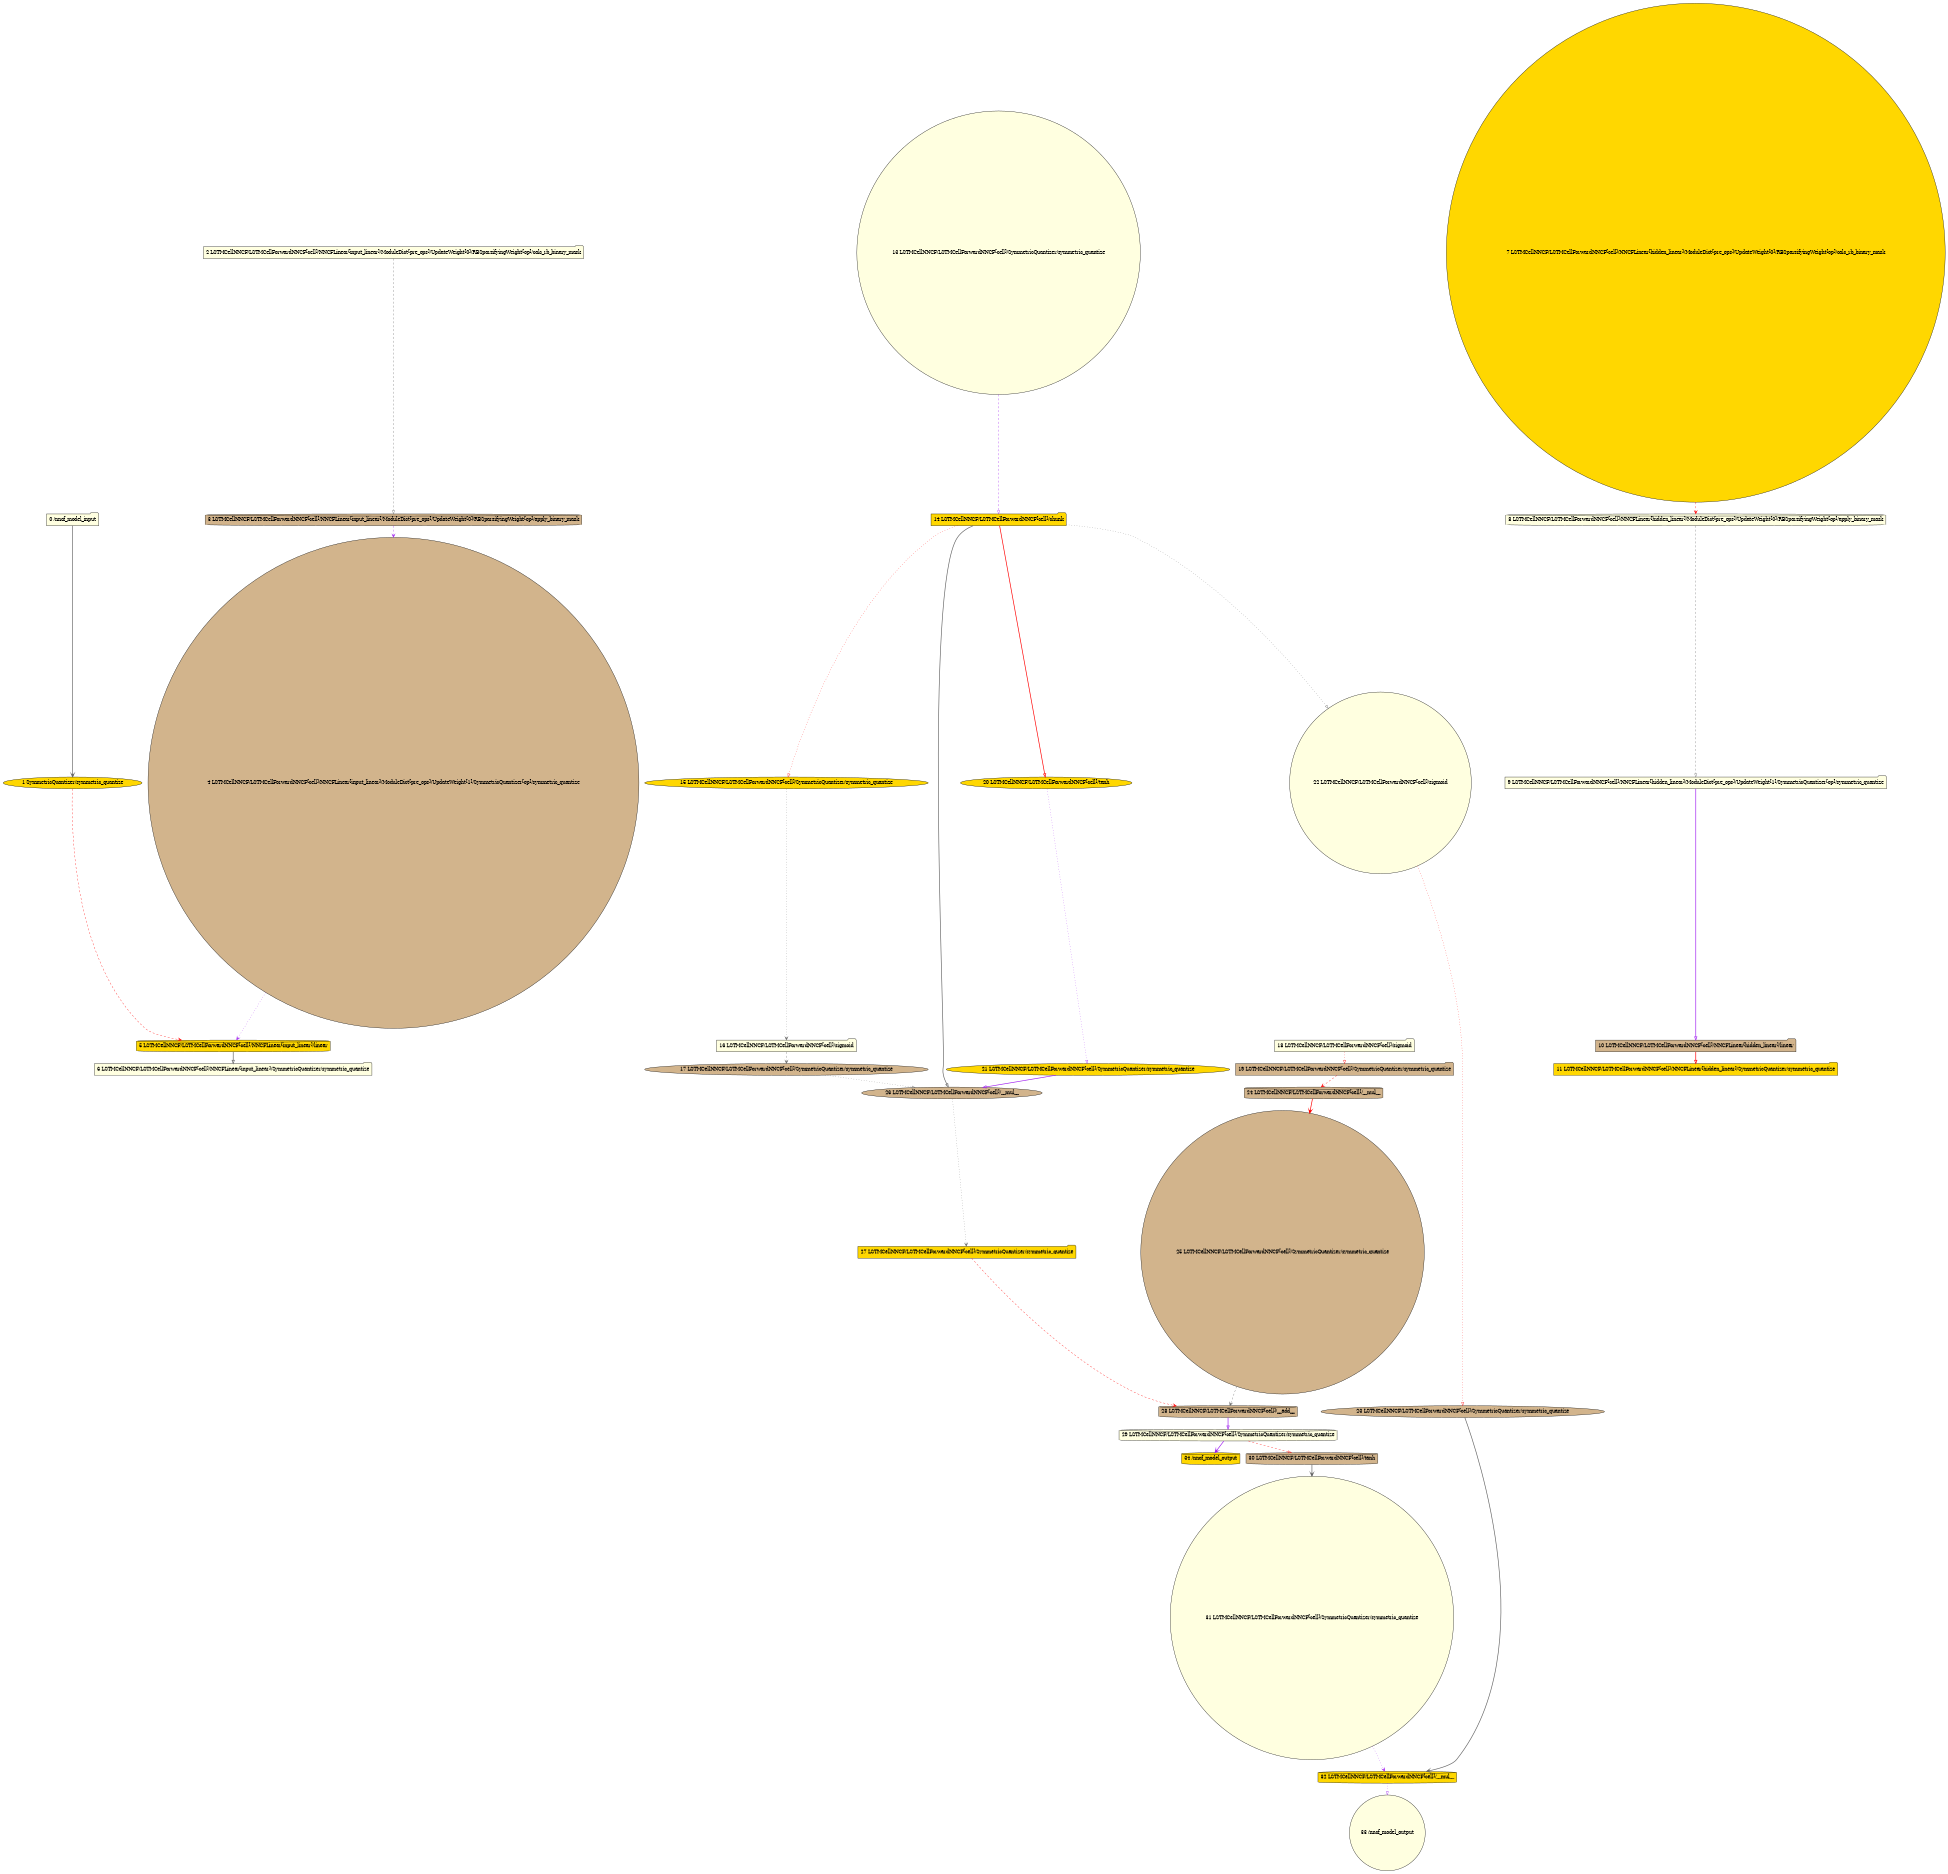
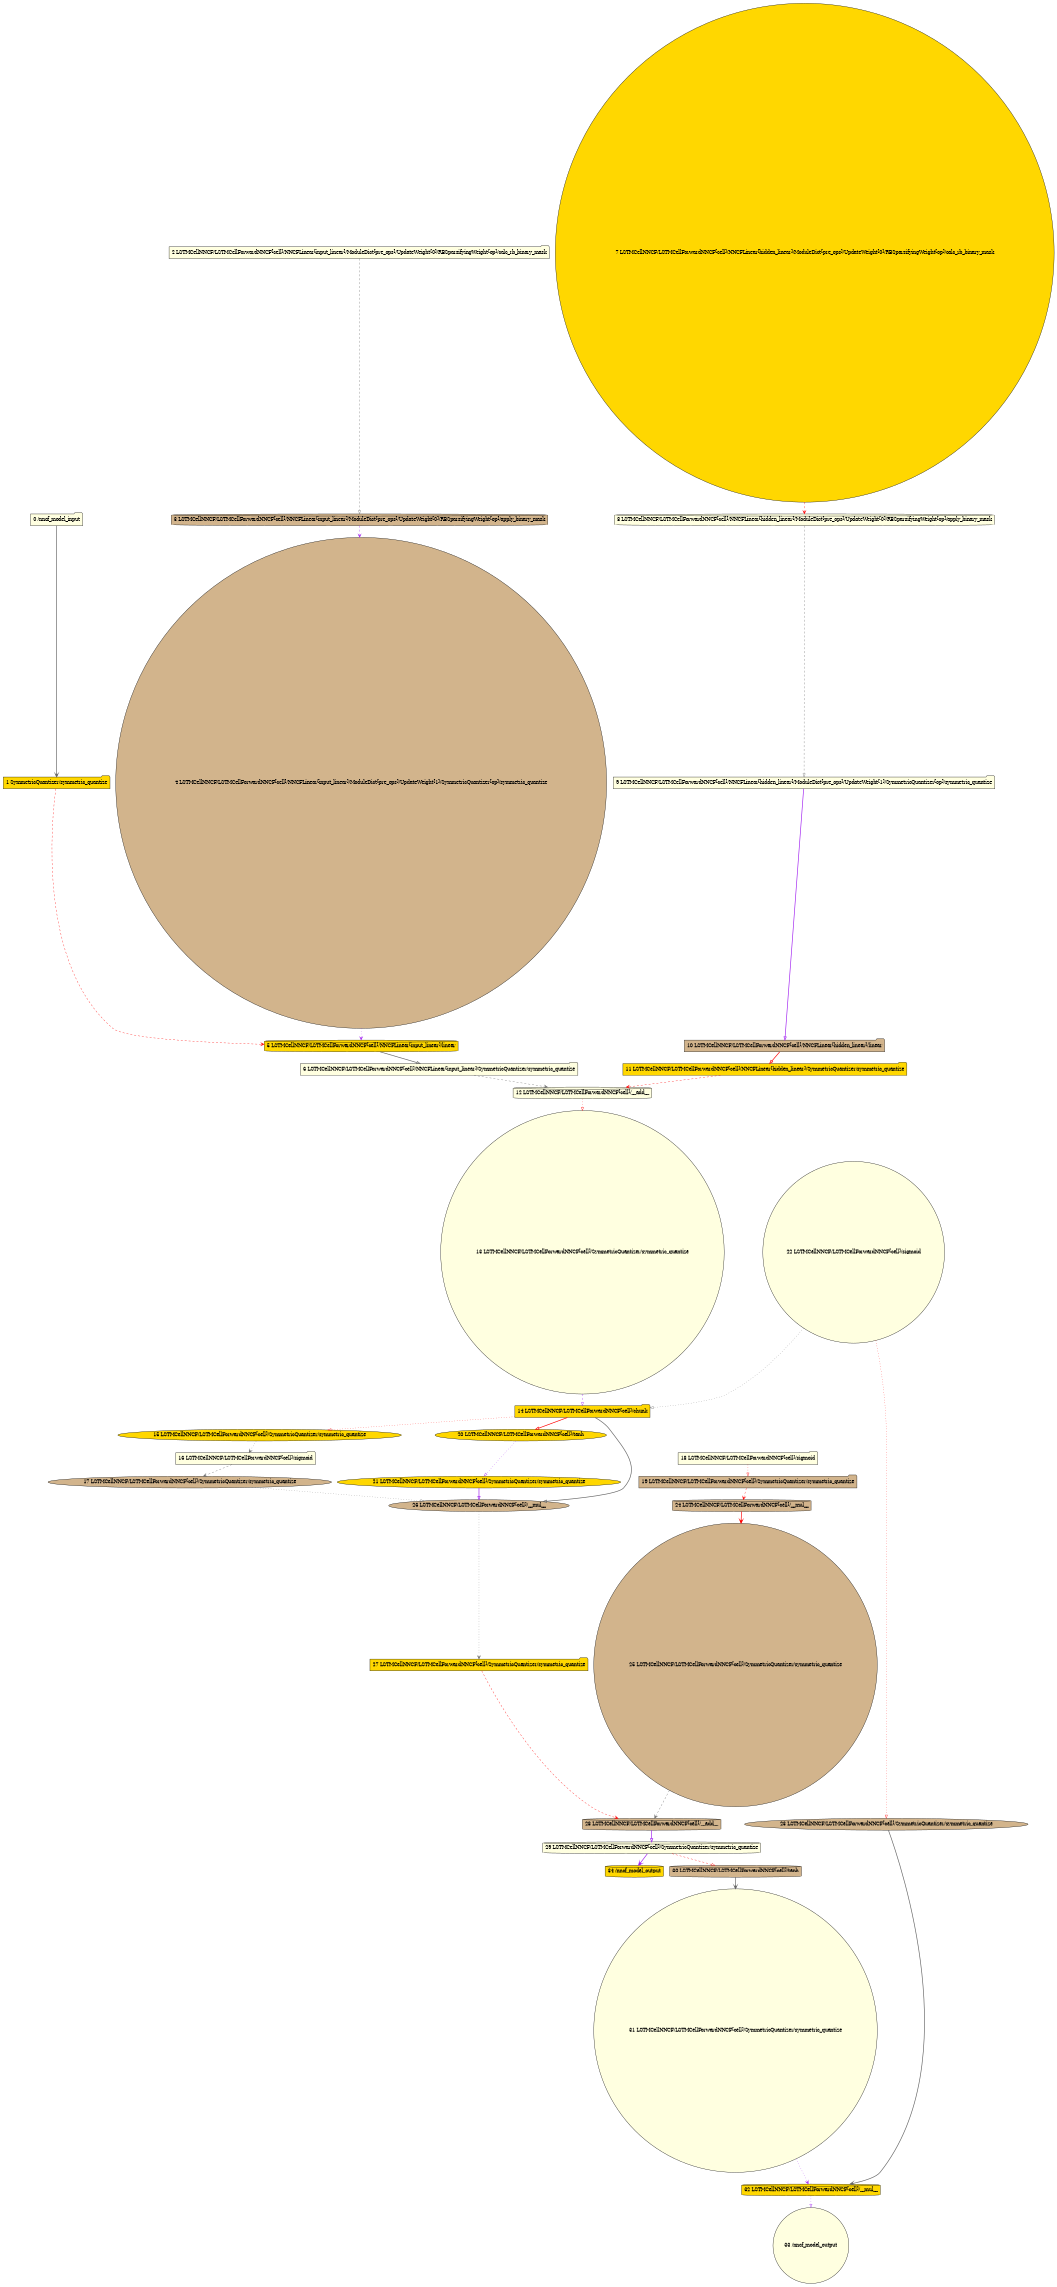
edge "14 LSTMCellNNCF/LSTMCellForwardNNCF[cell]/chunk" -> "22 LSTMCellNNCF/LSTMCellForwardNNCF[cell]/sigmoid": reversed
node "1 SymmetricQuantizer/symmetric_quantize": shape ellipse -> folder
node "12 LSTMCellNNCF/LSTMCellForwardNNCF[cell]/__add__": added
